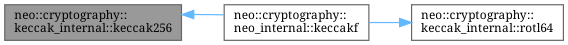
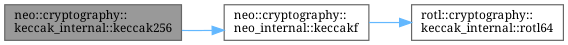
edge "neo::cryptography:: neo_internal::keccakf" -> "neo::cryptography:: keccak_internal::keccak256": reversed
node "neo::cryptography:: keccak_internal::rotl64": label "neo::cryptography:: keccak_internal::rotl64" -> "rotl::cryptography:: keccak_internal::rotl64"
